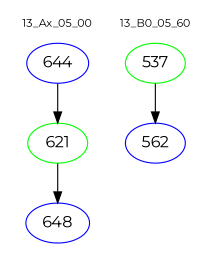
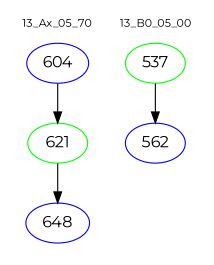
cluster "13_Ax_05_00": label "13_Ax_05_00" -> "13_Ax_05_70"
cluster "13_B0_05_60": label "13_B0_05_60" -> "13_B0_05_00"
node "644": label "644" -> "604"
